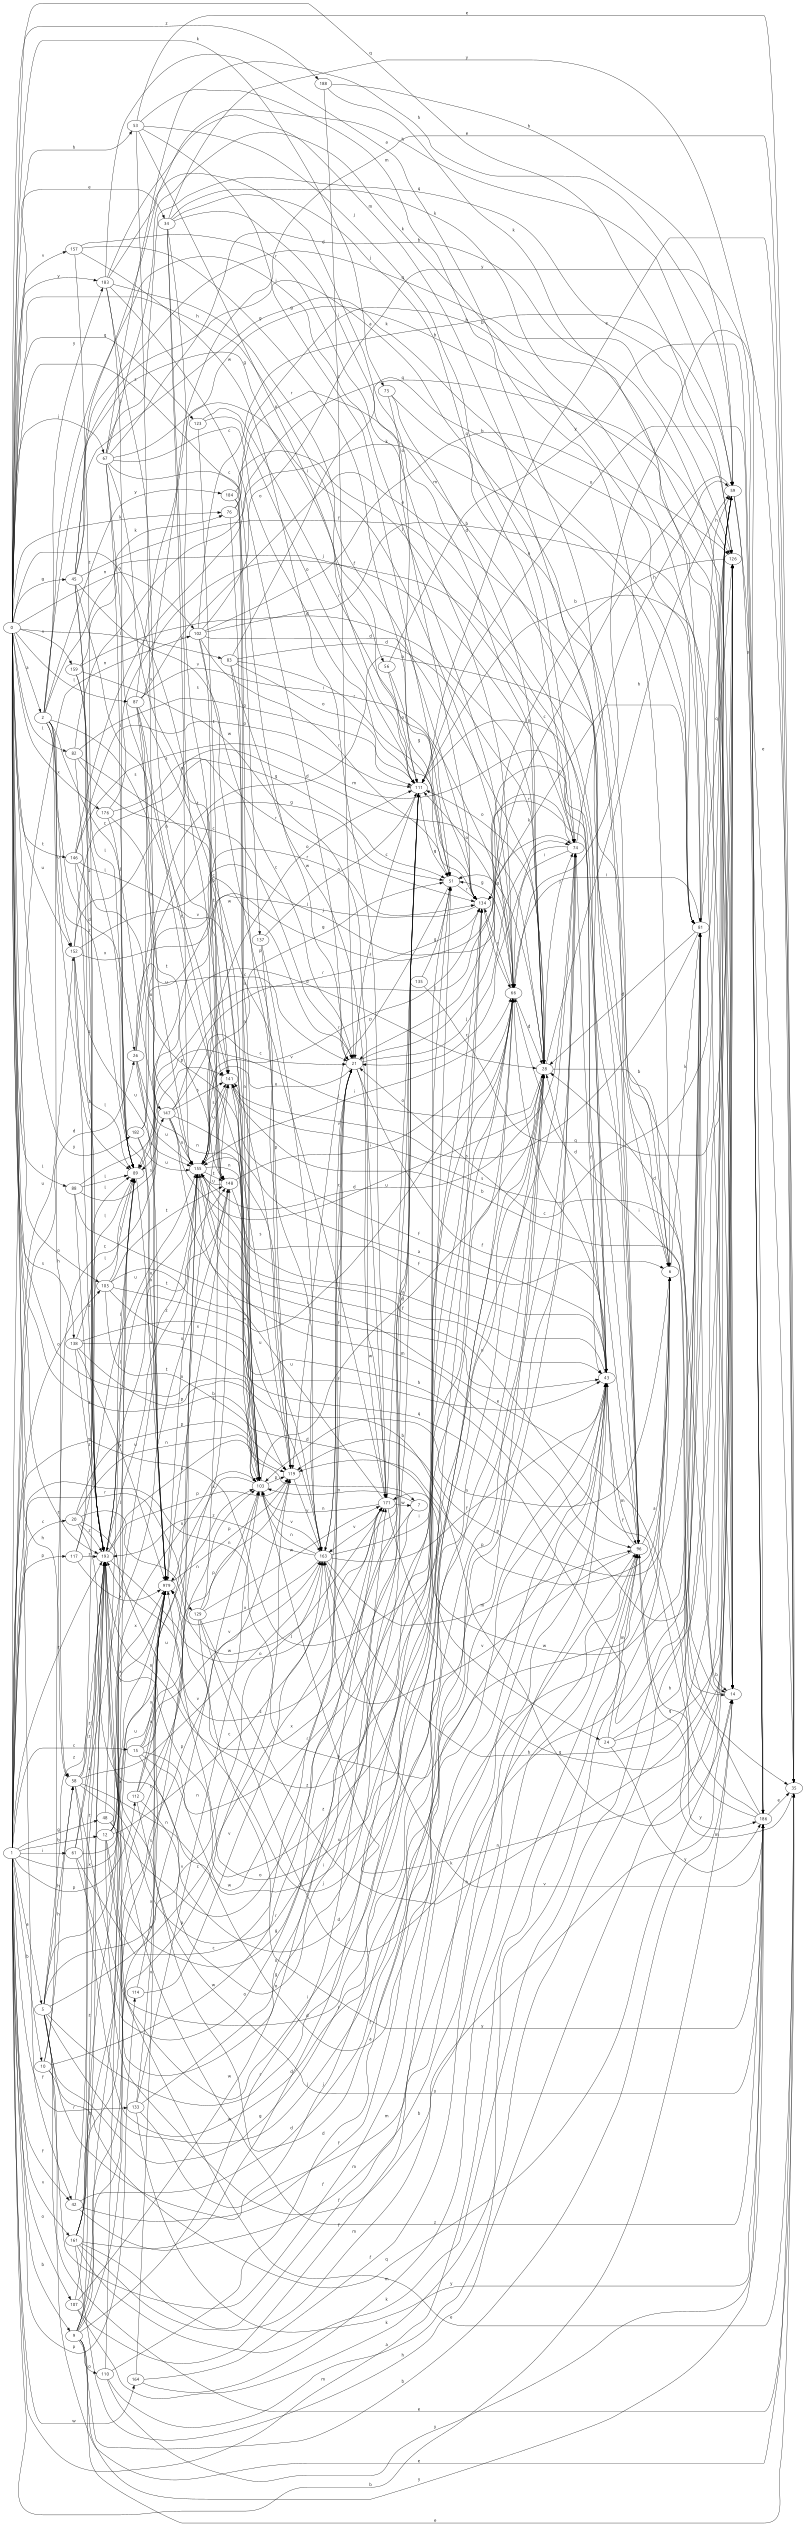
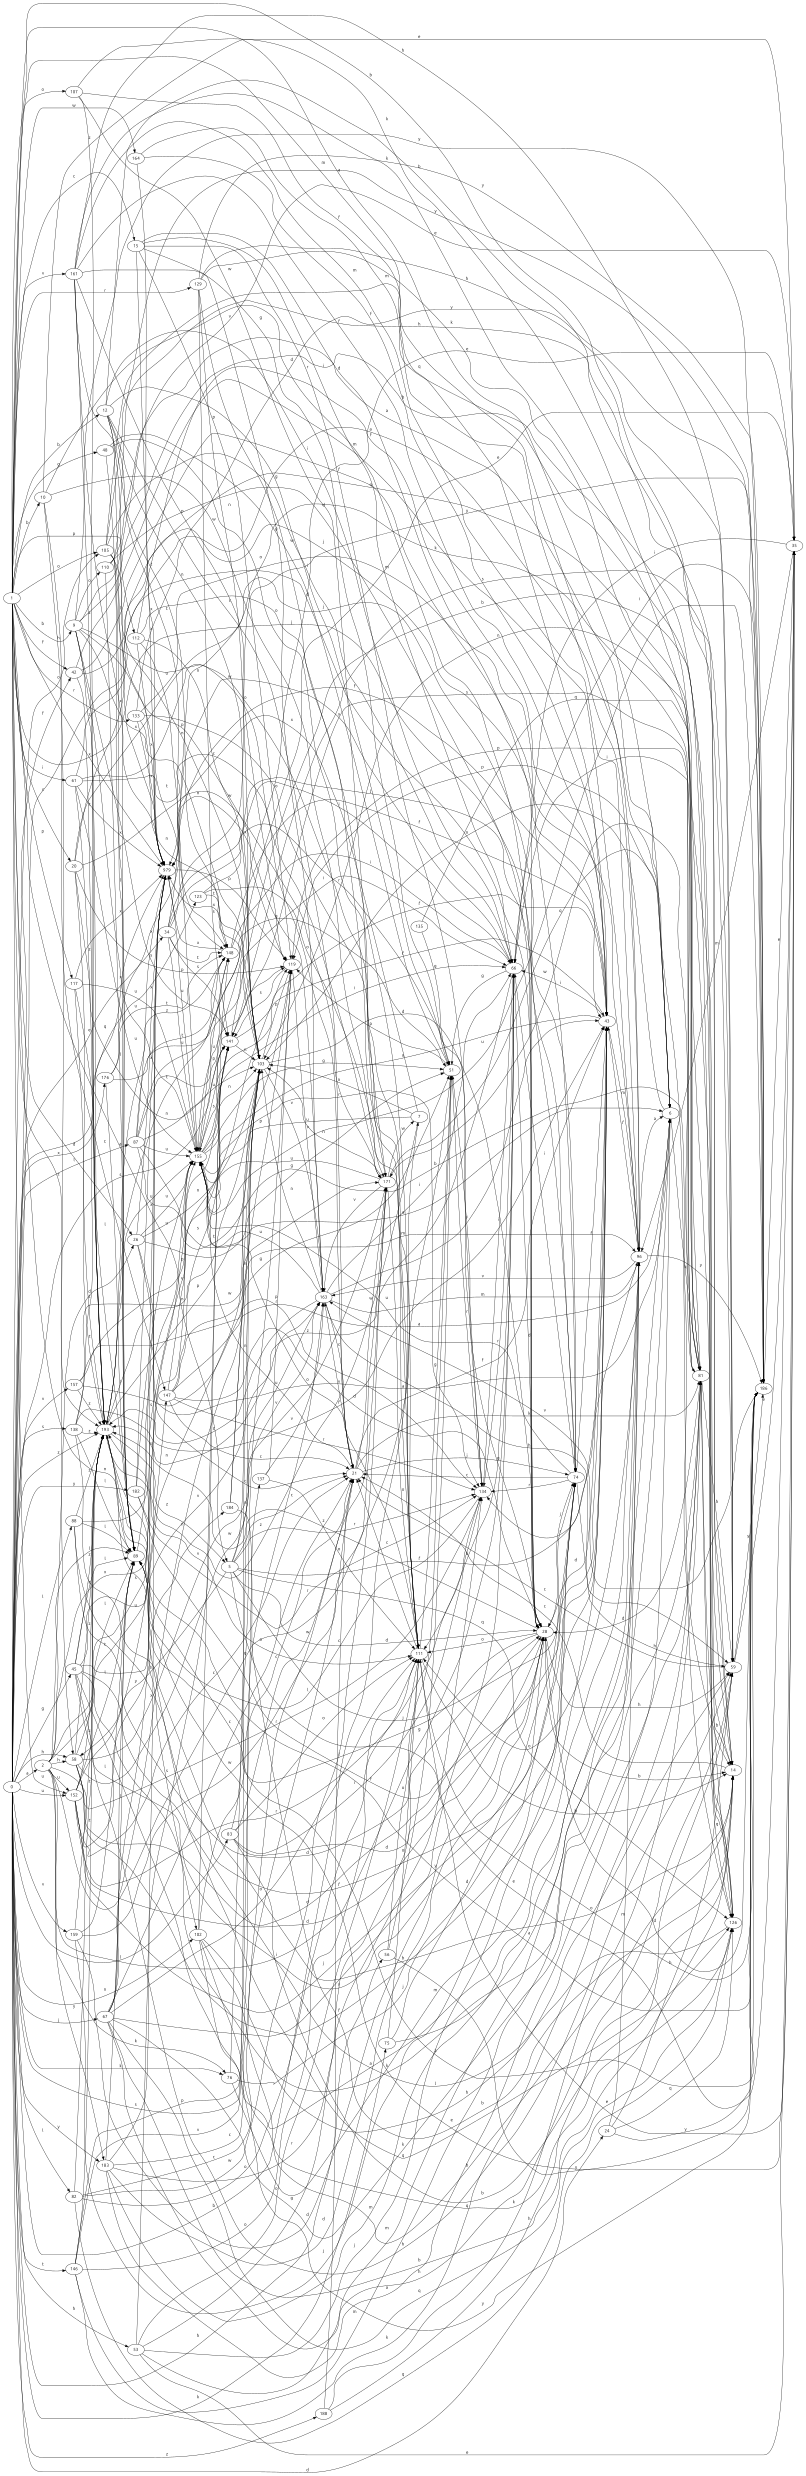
edge "102" -> "134": removed, label "r"
edge "102" -> "28": now "61" -> "28"
edge "7" -> "155": added, label "u"
edge "5" -> "193": reversed
node "114": removed
